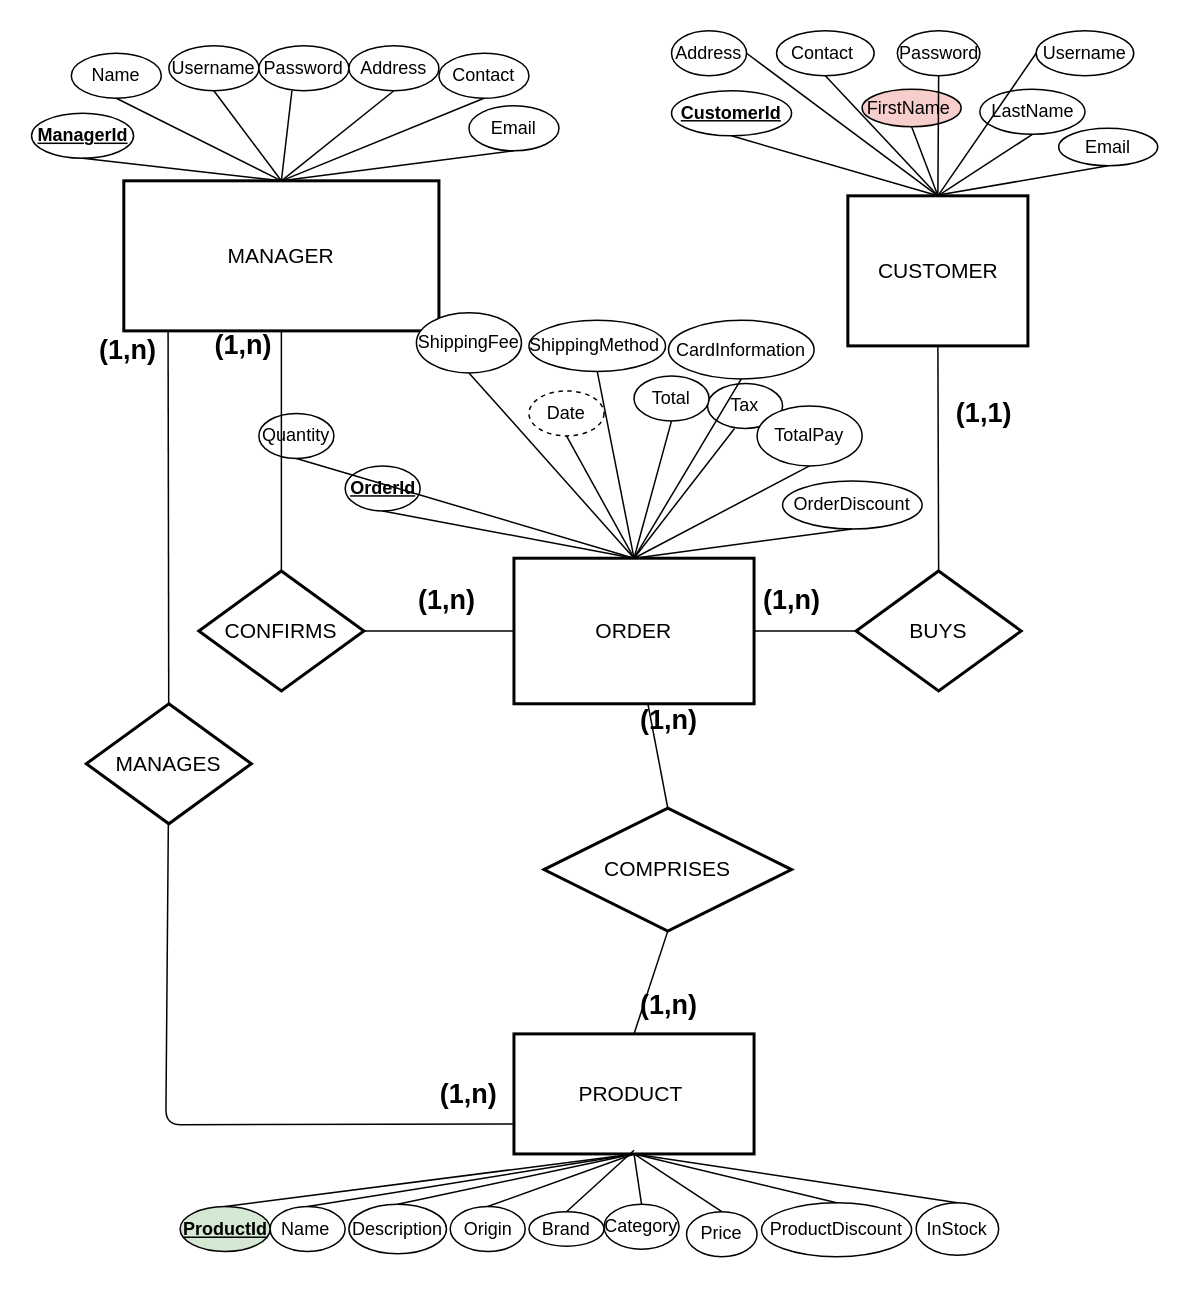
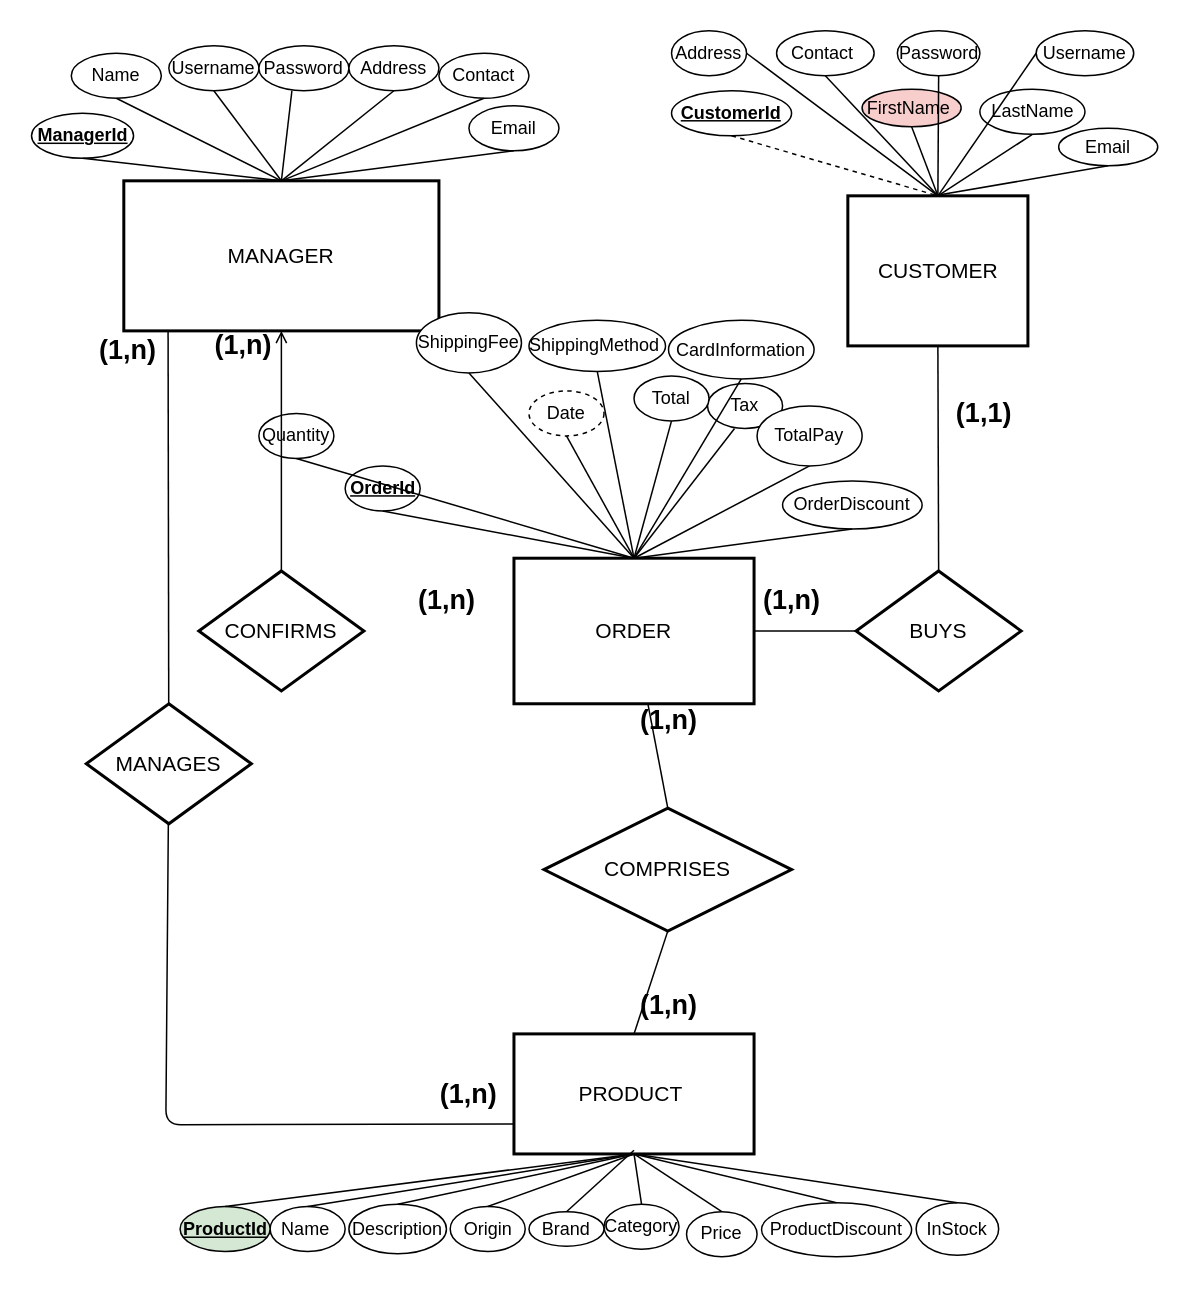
edge "CustomerId" -- "CUSTOMER": style solid -> dashed
edge "MANAGER" -- "CONFIRMS": arrowhead none -> open
edge "CONFIRMS" -- "ORDER": removed
